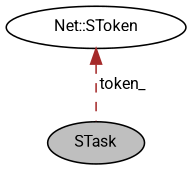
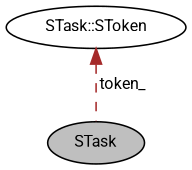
node "Net::SToken": label "Net::SToken" -> "STask::SToken"
